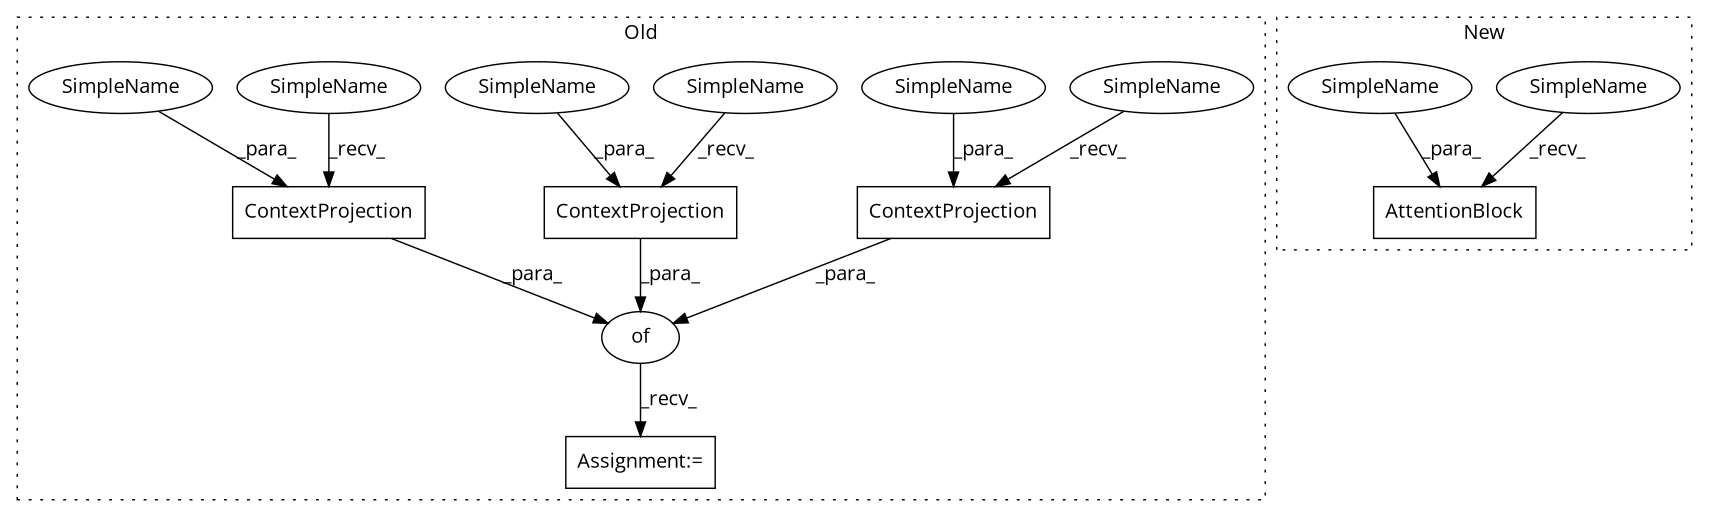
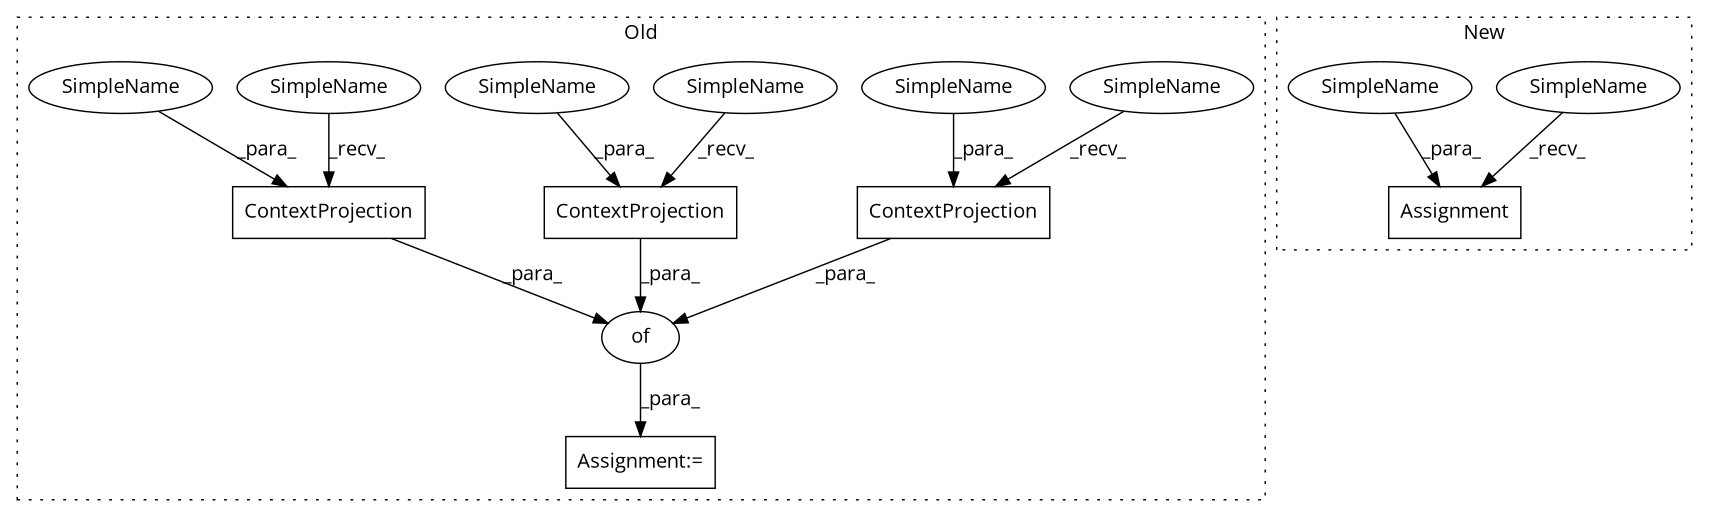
node "AttentionBlock": label "AttentionBlock" -> "Assignment"
edge "of" -> "Assignment:=": label "_recv_" -> "_para_"
